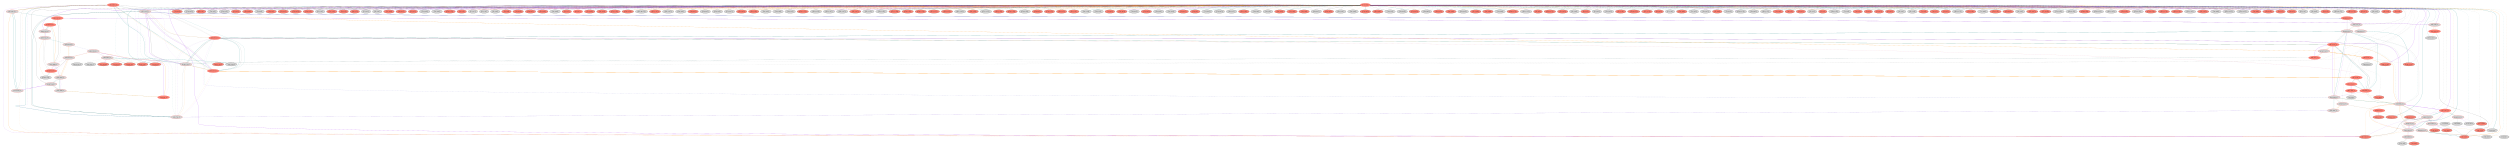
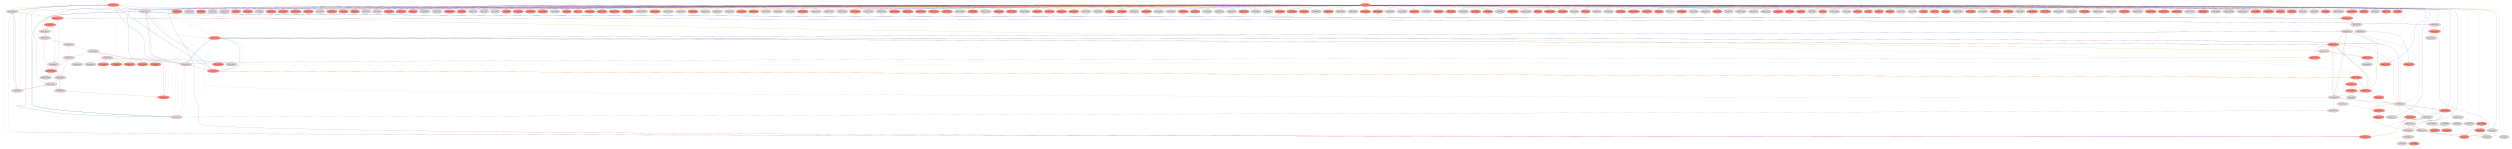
node "(378) U1101": fillcolor salmon -> lightgrey
